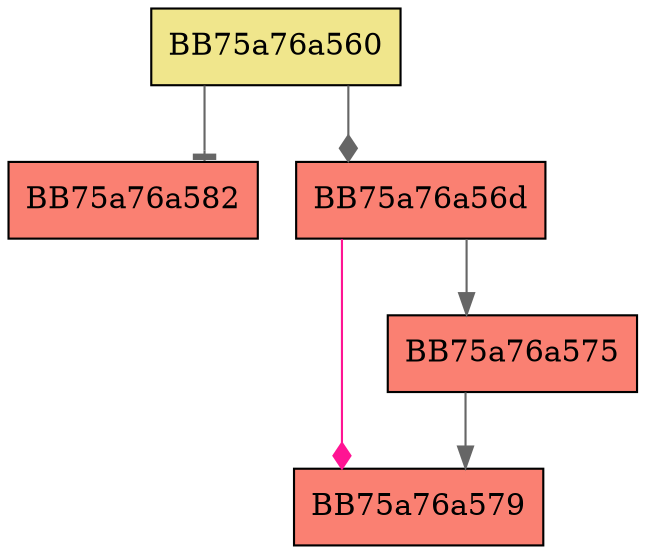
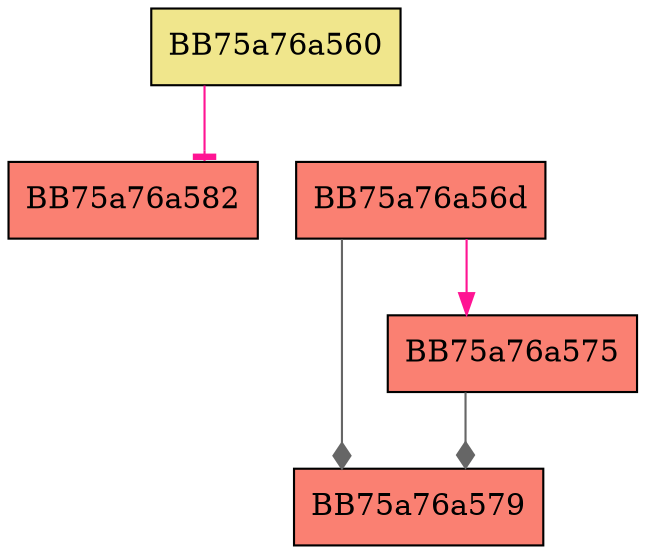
edge "BB75a76a560" -> "BB75a76a56d": removed
edge "BB75a76a560" -> "BB75a76a582": color gray40 -> deeppink
edge "BB75a76a56d" -> "BB75a76a575": color gray40 -> deeppink
edge "BB75a76a56d" -> "BB75a76a579": color deeppink -> gray40
edge "BB75a76a575" -> "BB75a76a579": arrowhead normal -> diamond
